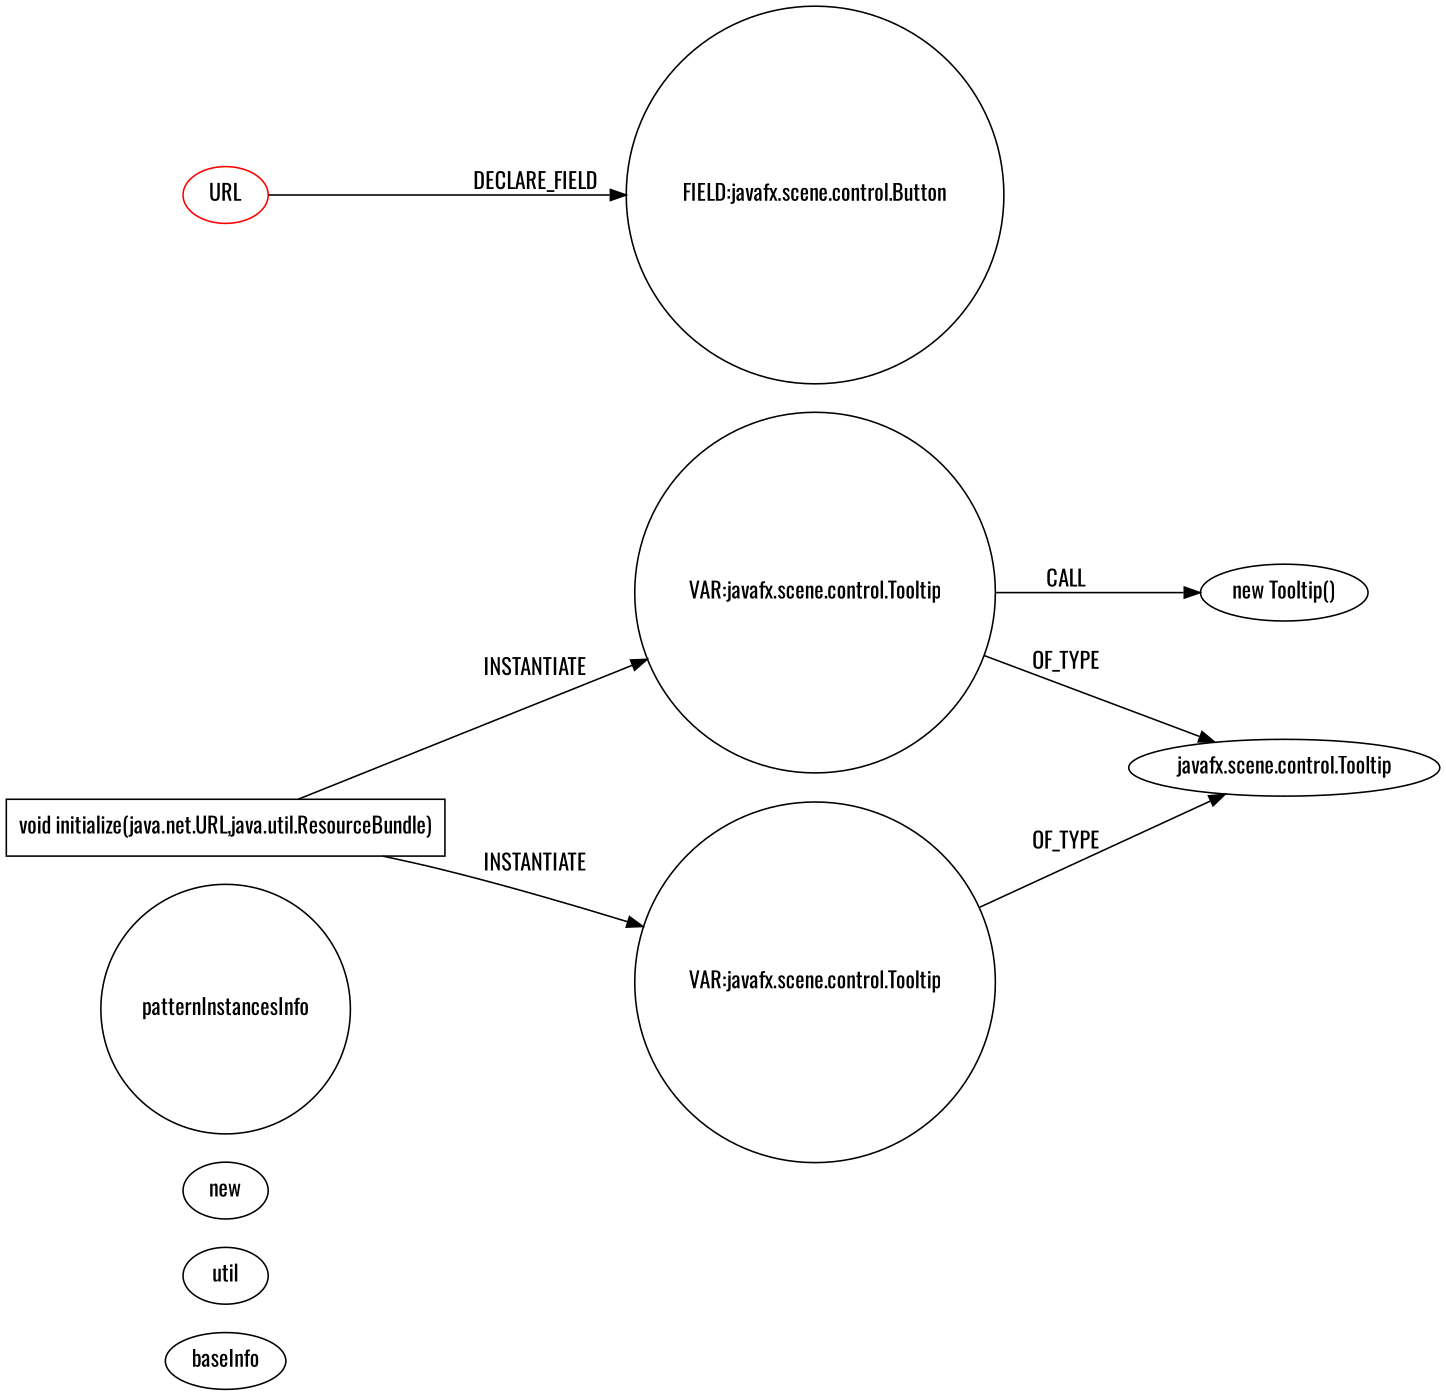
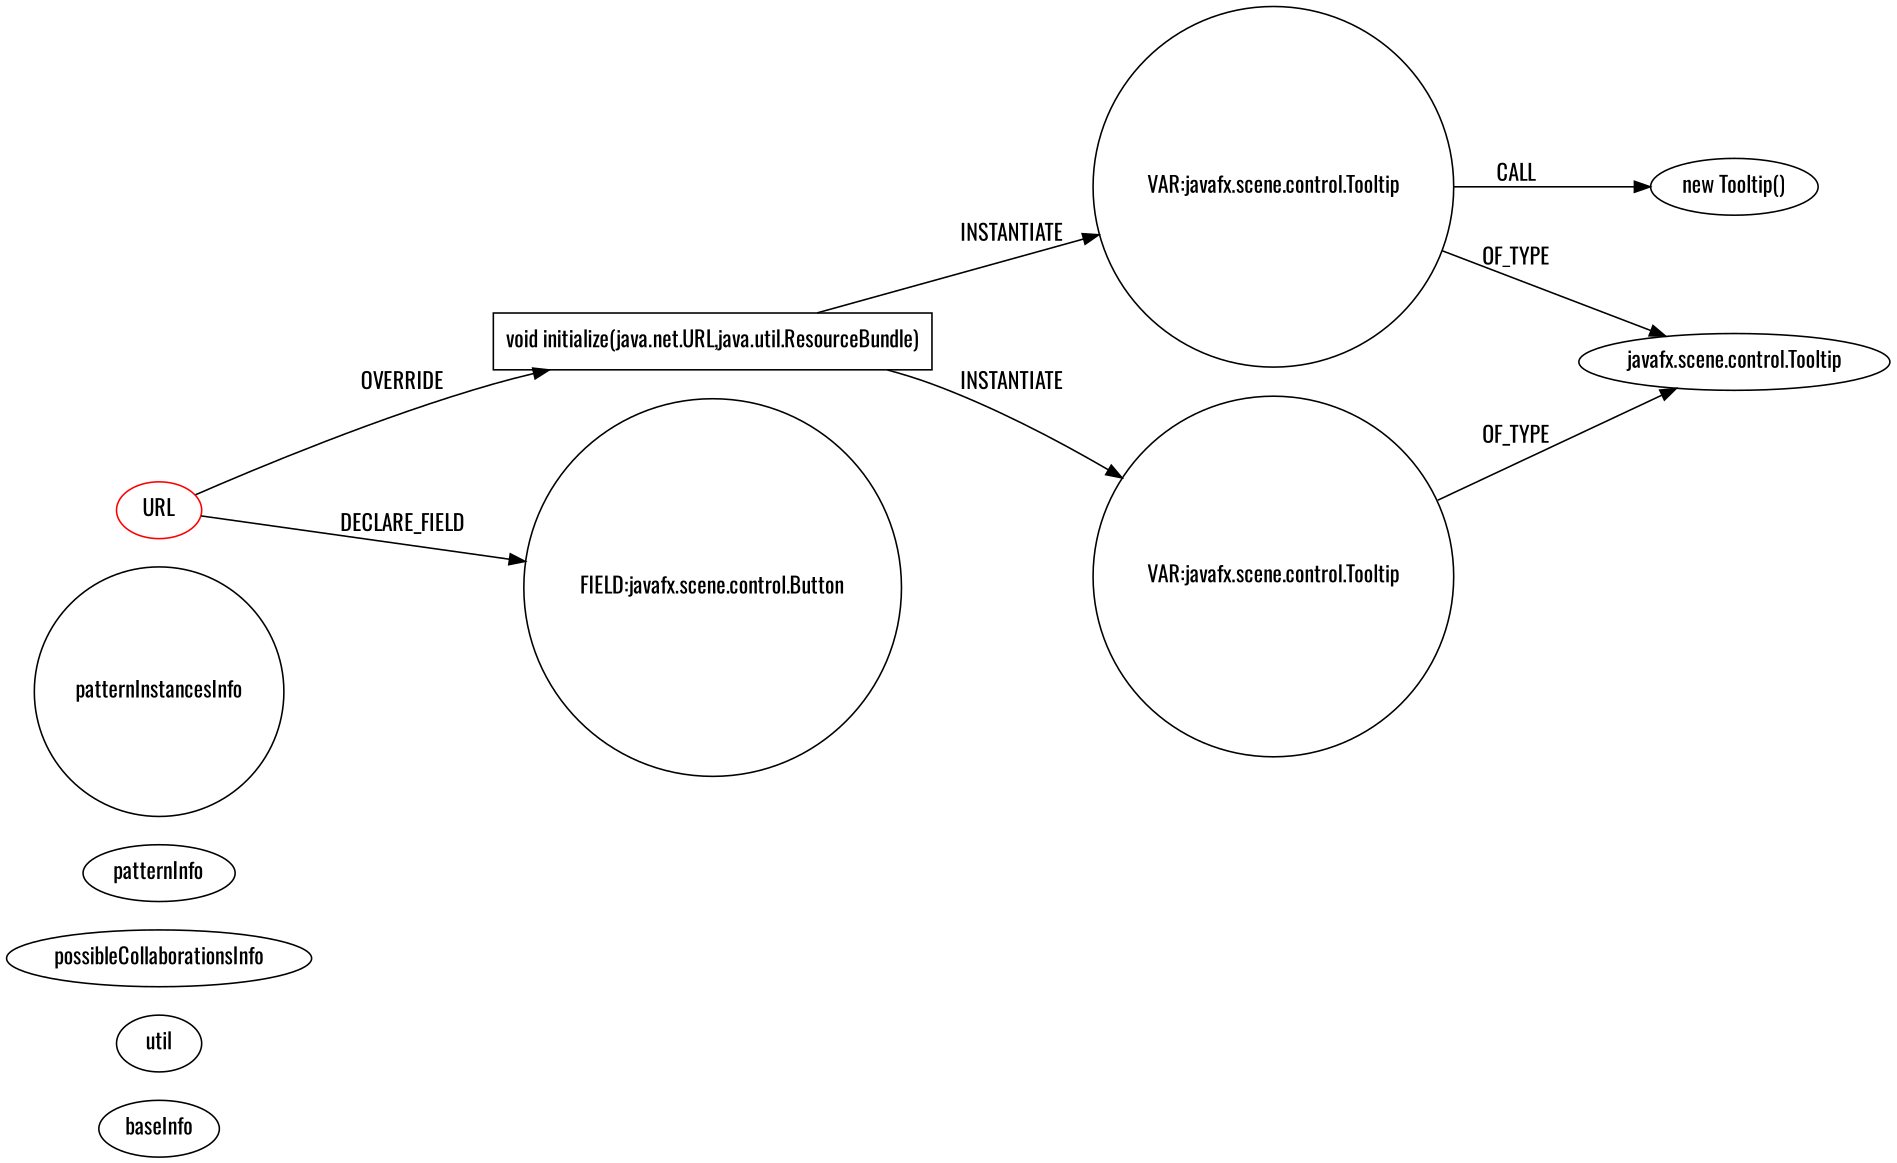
edge "URL" -> "void initialize(java.net.URL,java.util.ResourceBundle)": added, label "OVERRIDE"
node "patternInfo": added
node "new": label "new" -> "possibleCollaborationsInfo"
